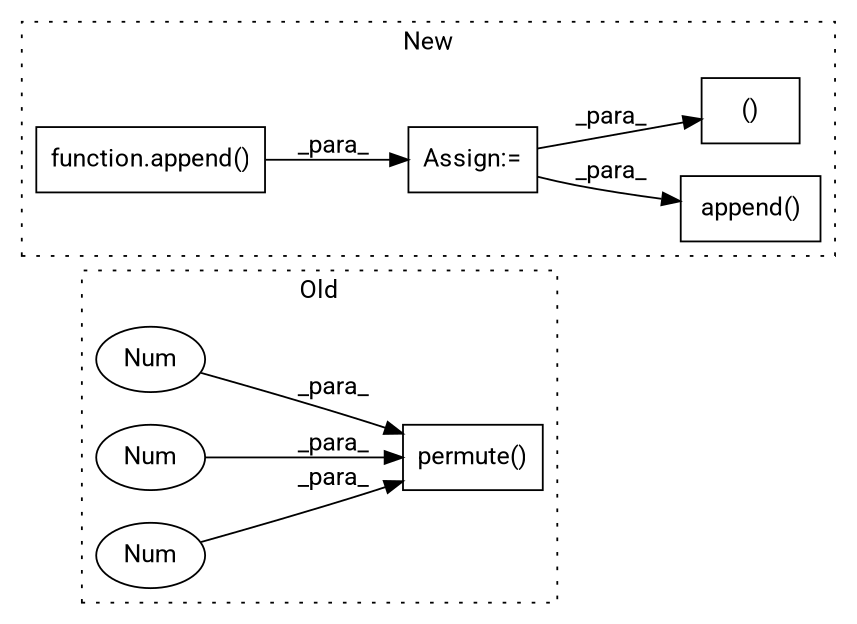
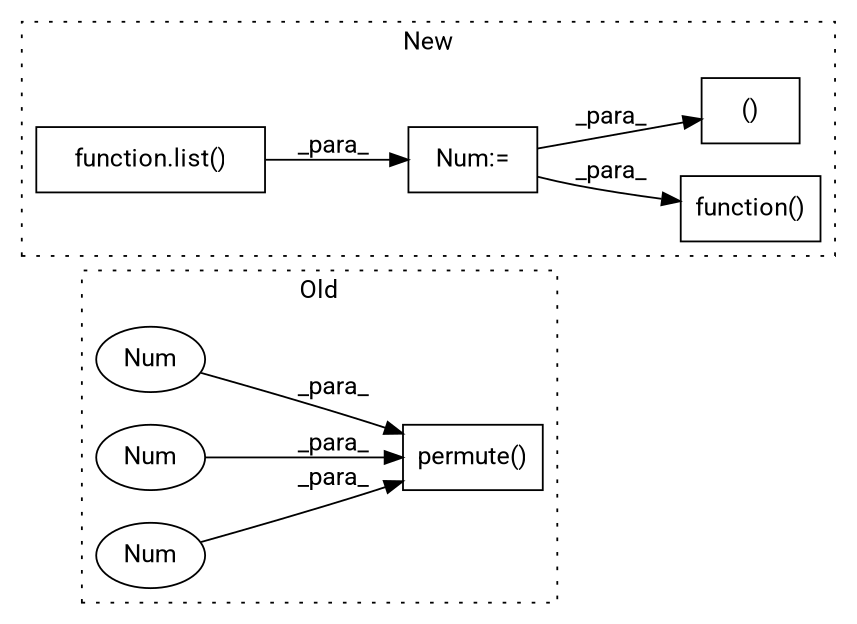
node "function.append()": label "function.append()" -> "function.list()"
node "Assign:=": label "Assign:=" -> "Num:="
node "append()": label "append()" -> "function()"
